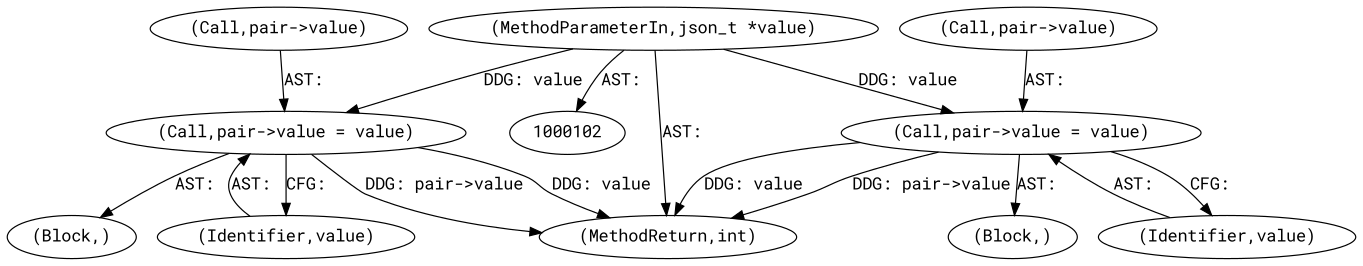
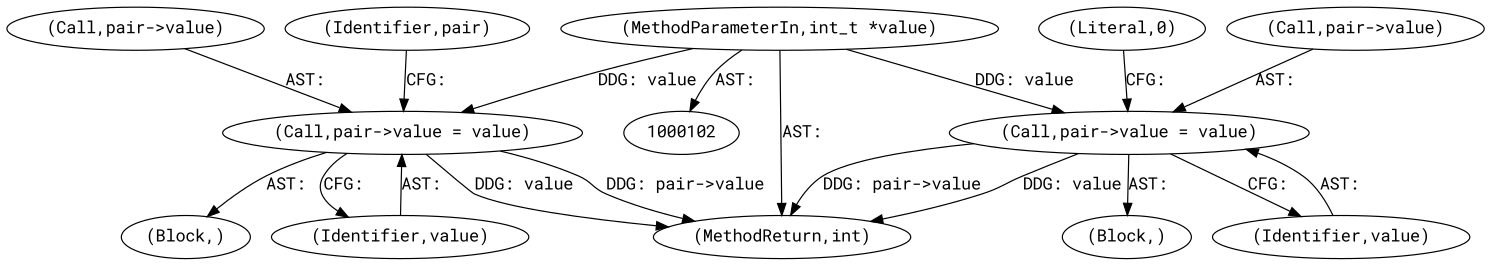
node "(Identifier,pair)": added
node "(MethodParameterIn,json_t *value)": label "(MethodParameterIn,json_t *value)" -> "(MethodParameterIn,int_t *value)"
node "(Literal,0)": added
